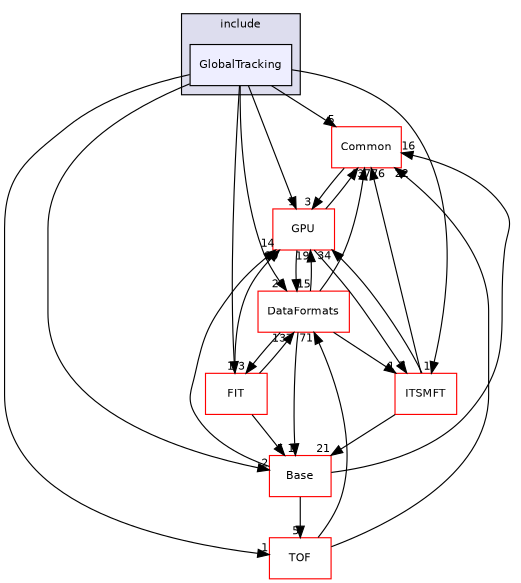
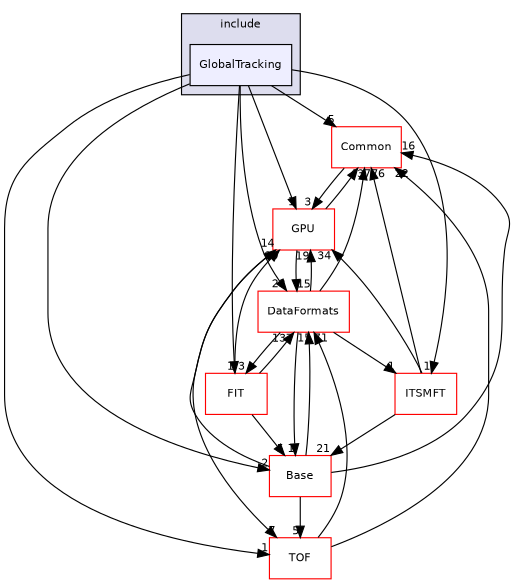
edge "GPU" -> "ITSMFT": now "GPU" -> "TOF"
edge "Base" -> "DataFormats": added
